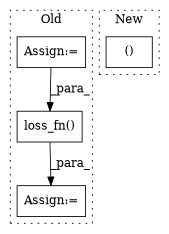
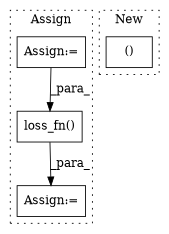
cluster "Old": label "Old" -> "Assign"
